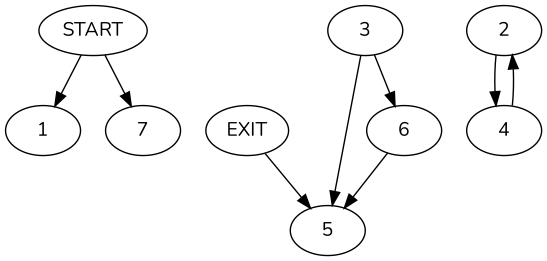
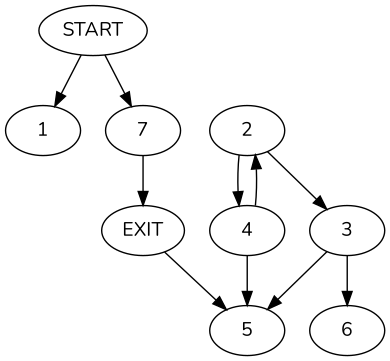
edge "7" -> "EXIT": added
edge "6" -> "5": now "4" -> "5"
edge "2" -> "3": added
